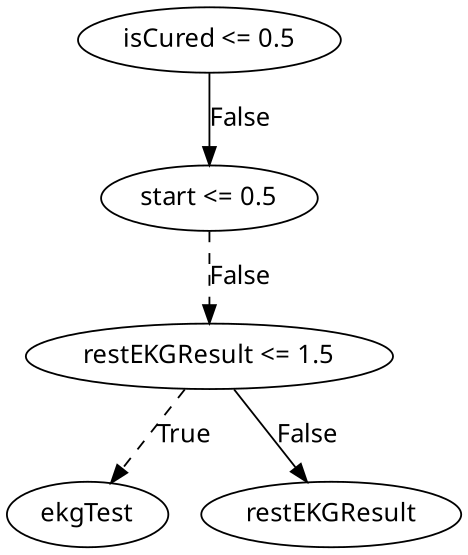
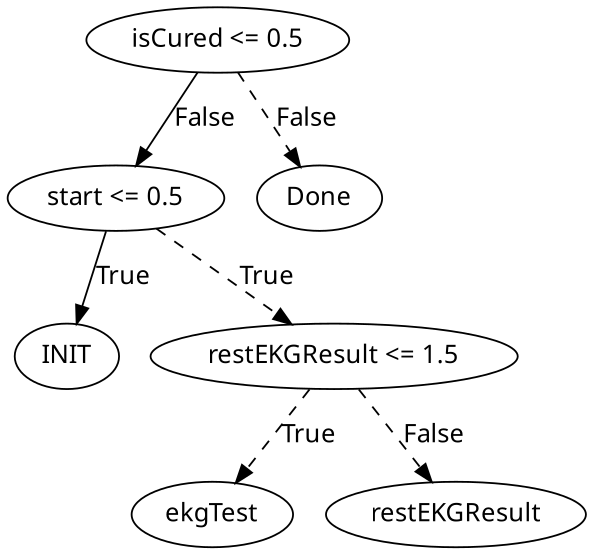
node "Done": added
edge "start <= 0.5" -> "restEKGResult <= 1.5": label "False" -> "True"
node "INIT": added
edge "restEKGResult <= 1.5" -> "restEKGResult": style solid -> dashed
